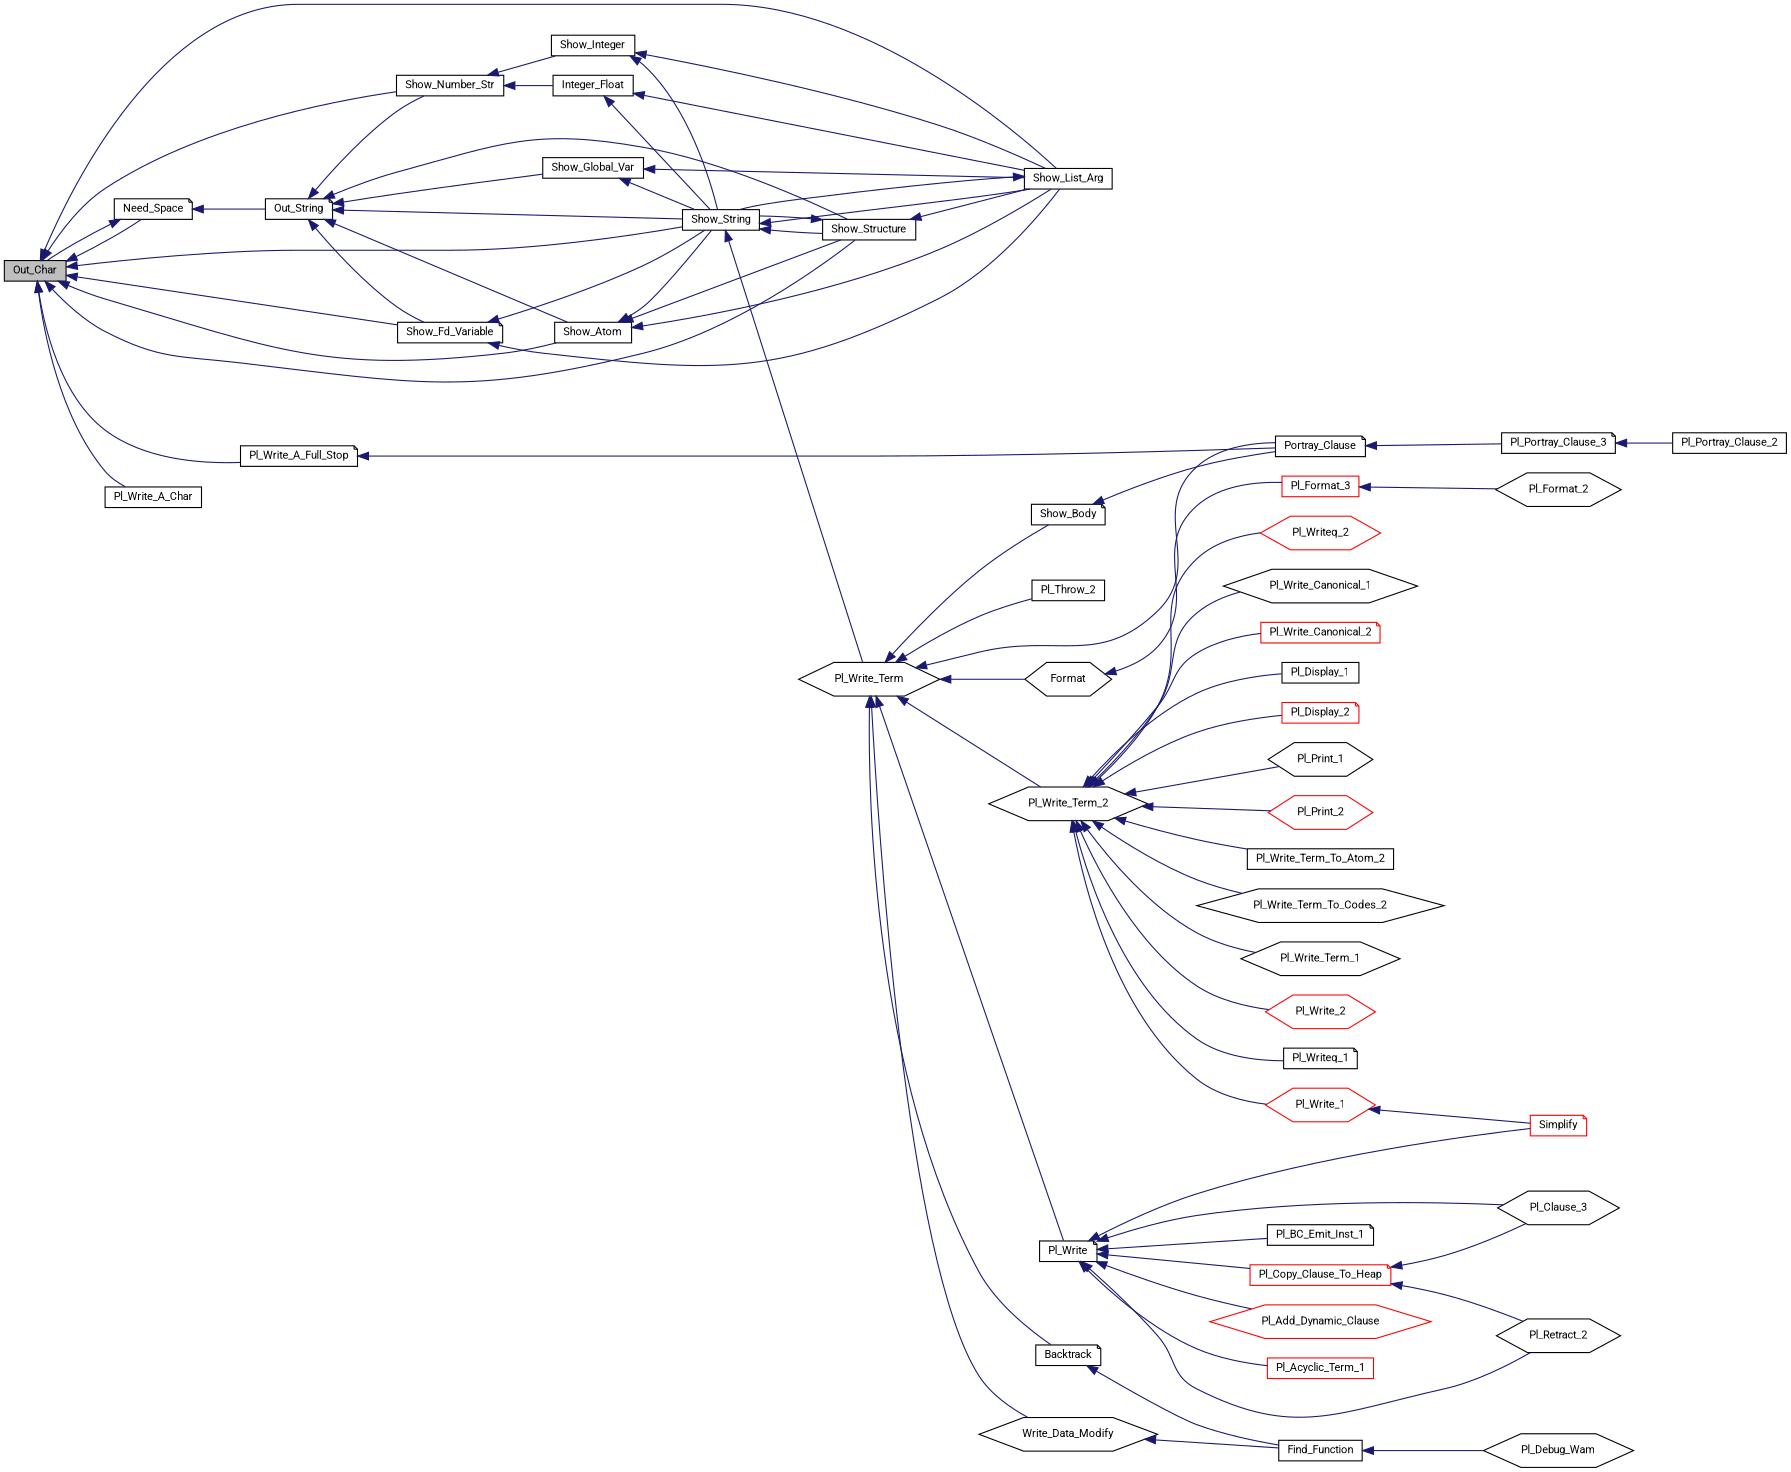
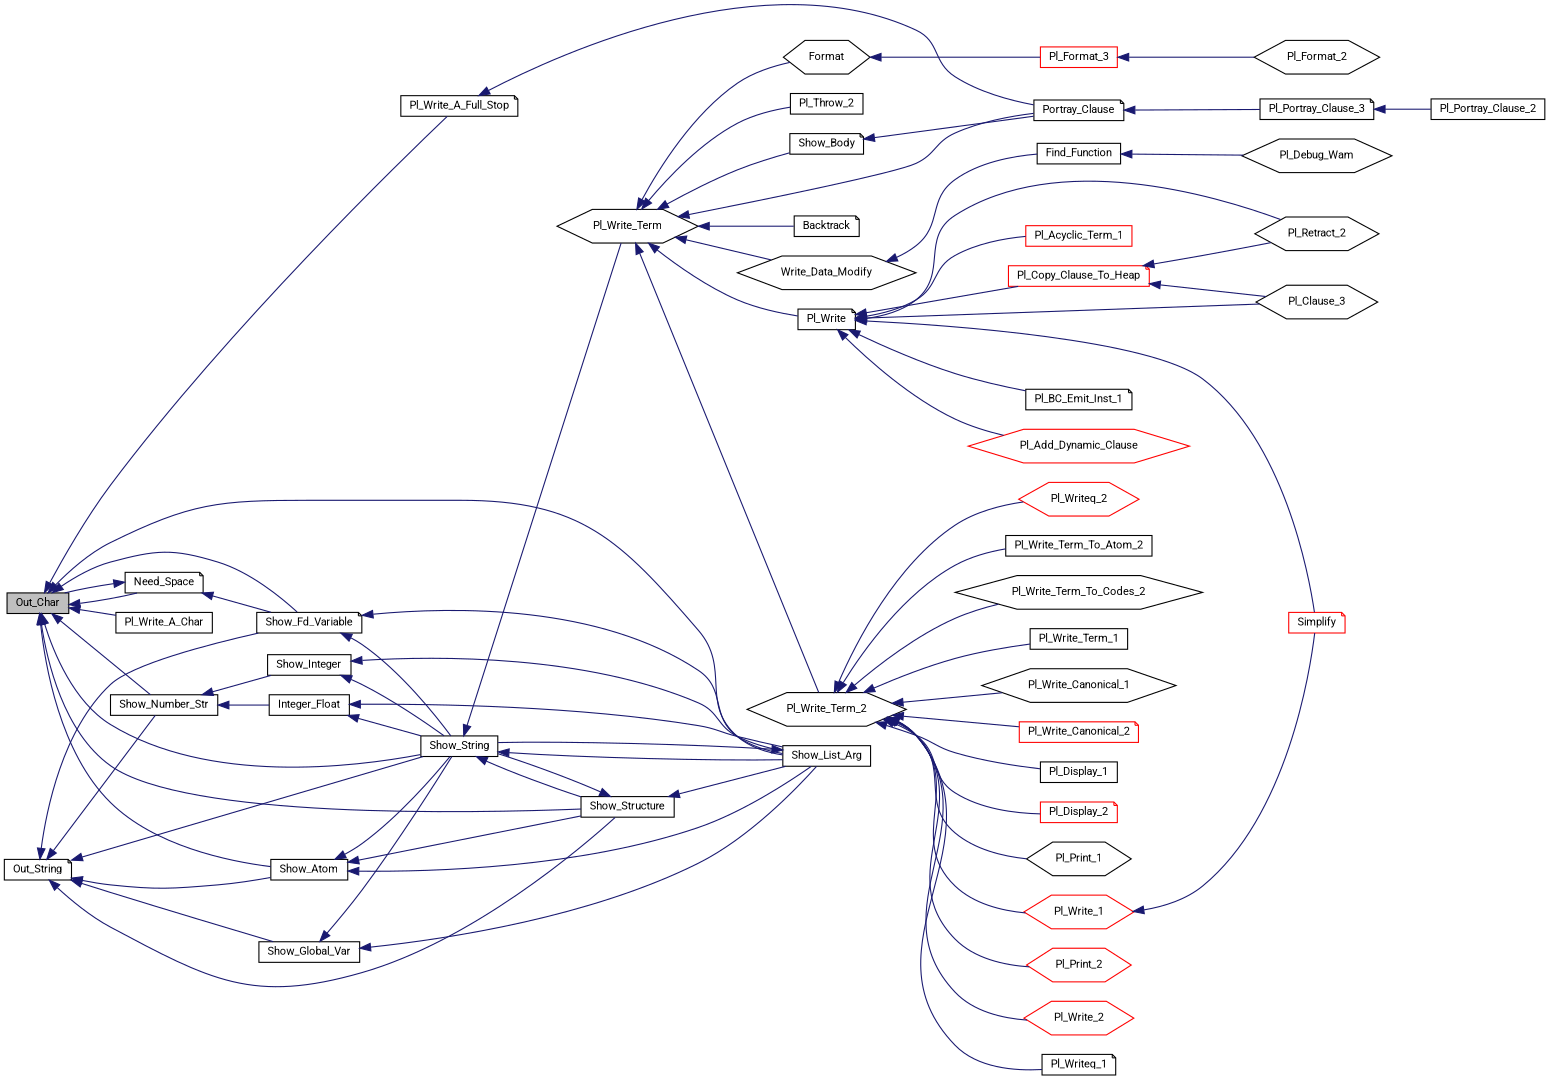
edge "Out_String" -> "Need_Space": now "Show_Fd_Variable" -> "Need_Space"
node "Pl_Write_Term_1": shape hexagon -> box
edge "Find_Function" -> "Backtrack": removed
